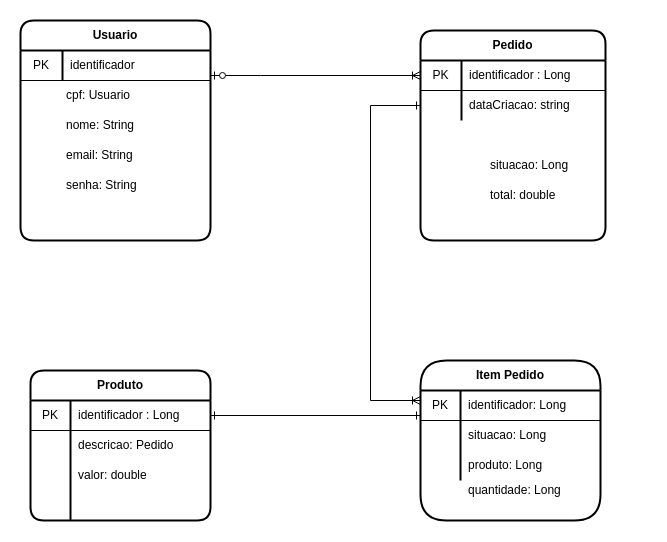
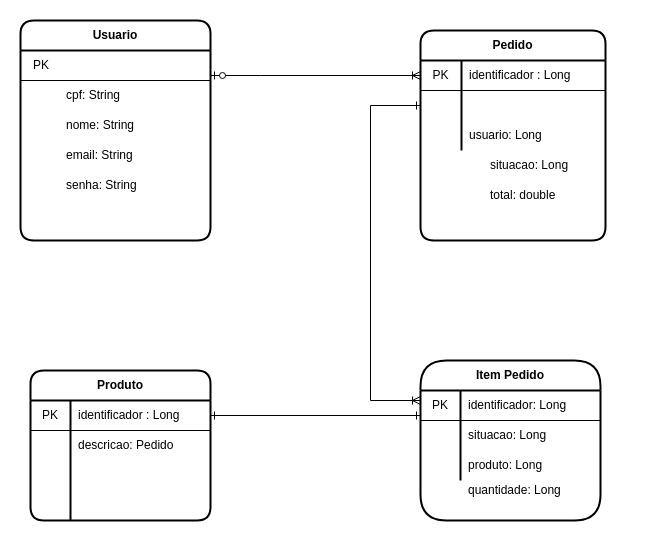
node "identificador": removed
node "cpf: Usuario": label "cpf: Usuario" -> "cpf: String"
node "dataCriacao: string": removed
node "usuario: Long": added
node "valor: double": removed
